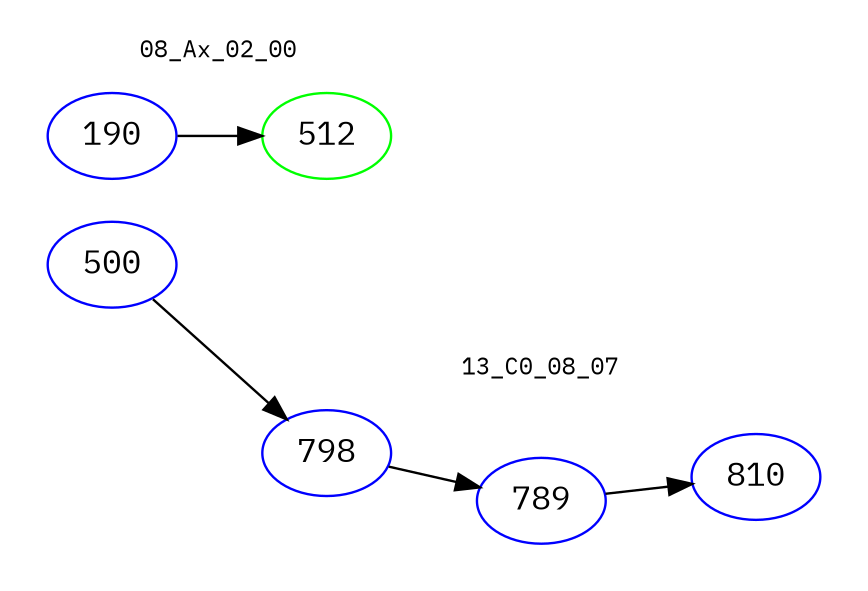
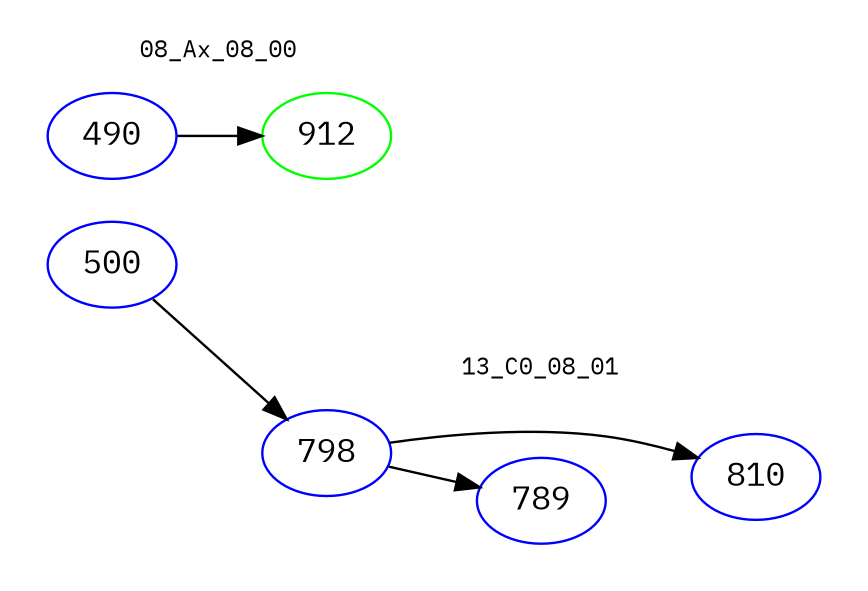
cluster "08_Ax_02_00": label "08_Ax_02_00" -> "08_Ax_08_00"
node "190": label "190" -> "490"
node "512": label "512" -> "912"
cluster "13_C0_08_07": label "13_C0_08_07" -> "13_C0_08_01"
edge "789" -> "810": now "798" -> "810"
